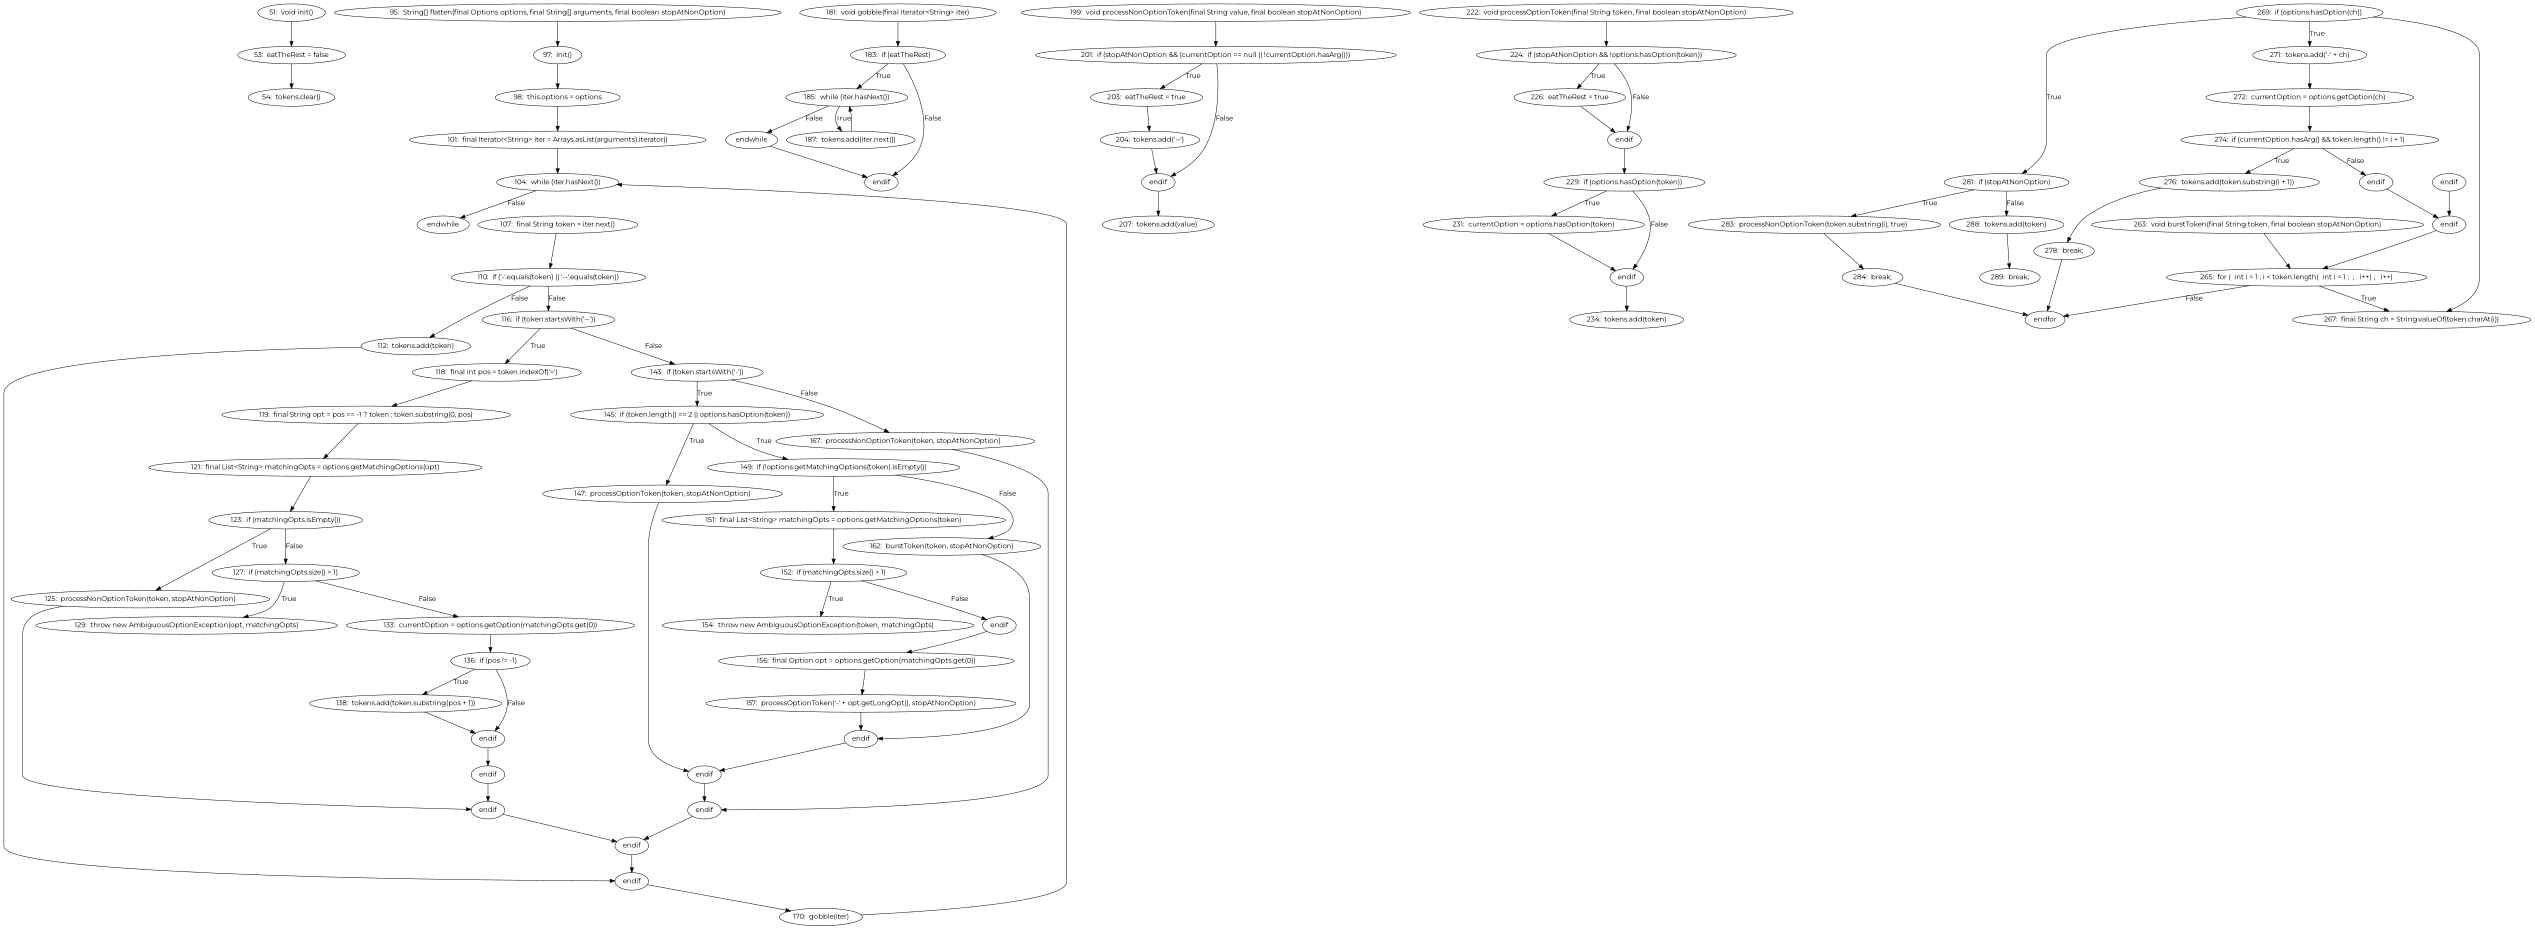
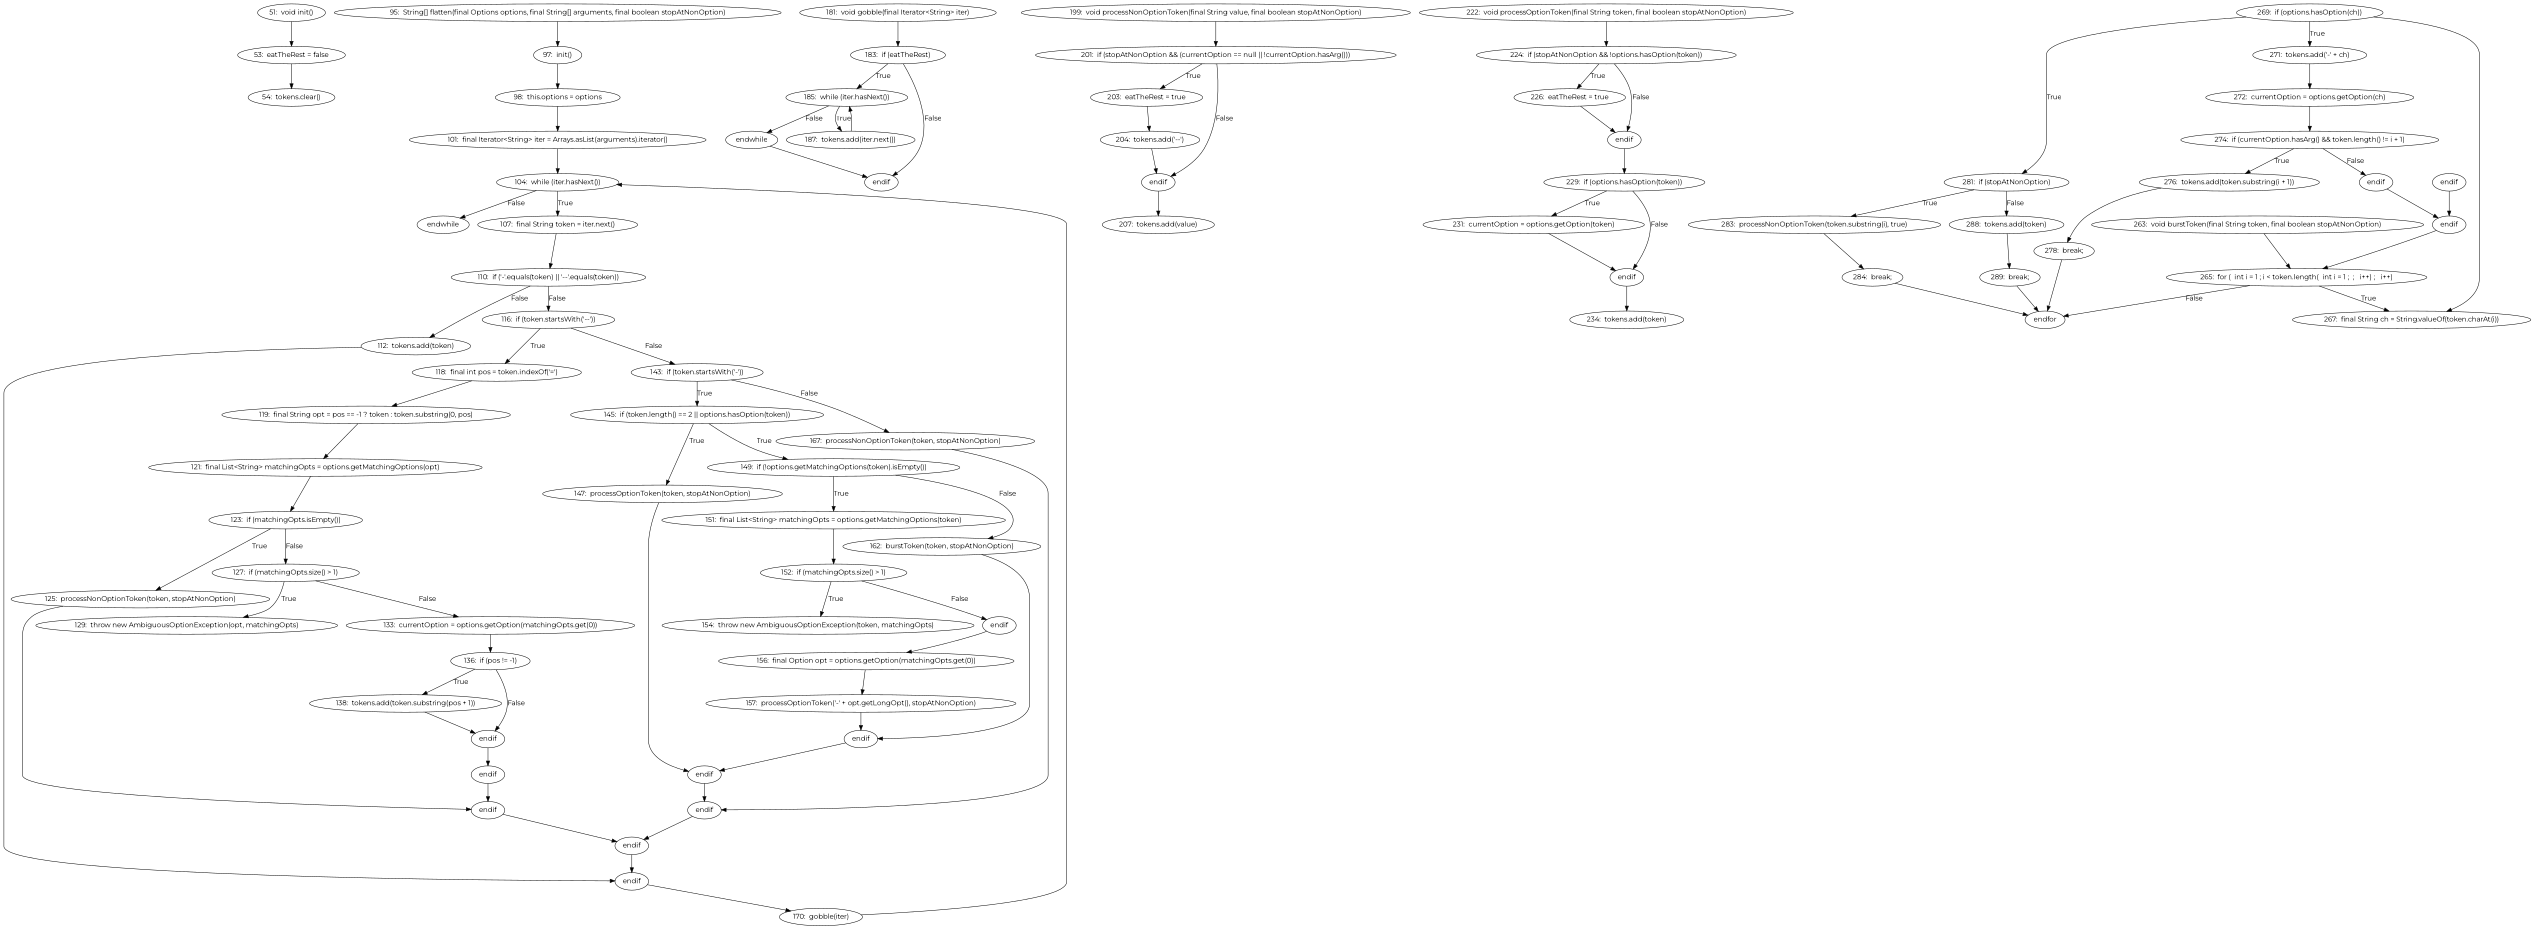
edge "104:  while (iter.hasNext())" -> "107:  final String token = iter.next()": added, label "True"
node "231:  currentOption = options.hasOption(token)": label "231:  currentOption = options.hasOption(token)" -> "231:  currentOption = options.getOption(token)"
edge "289:  break;" -> "endfor": added
